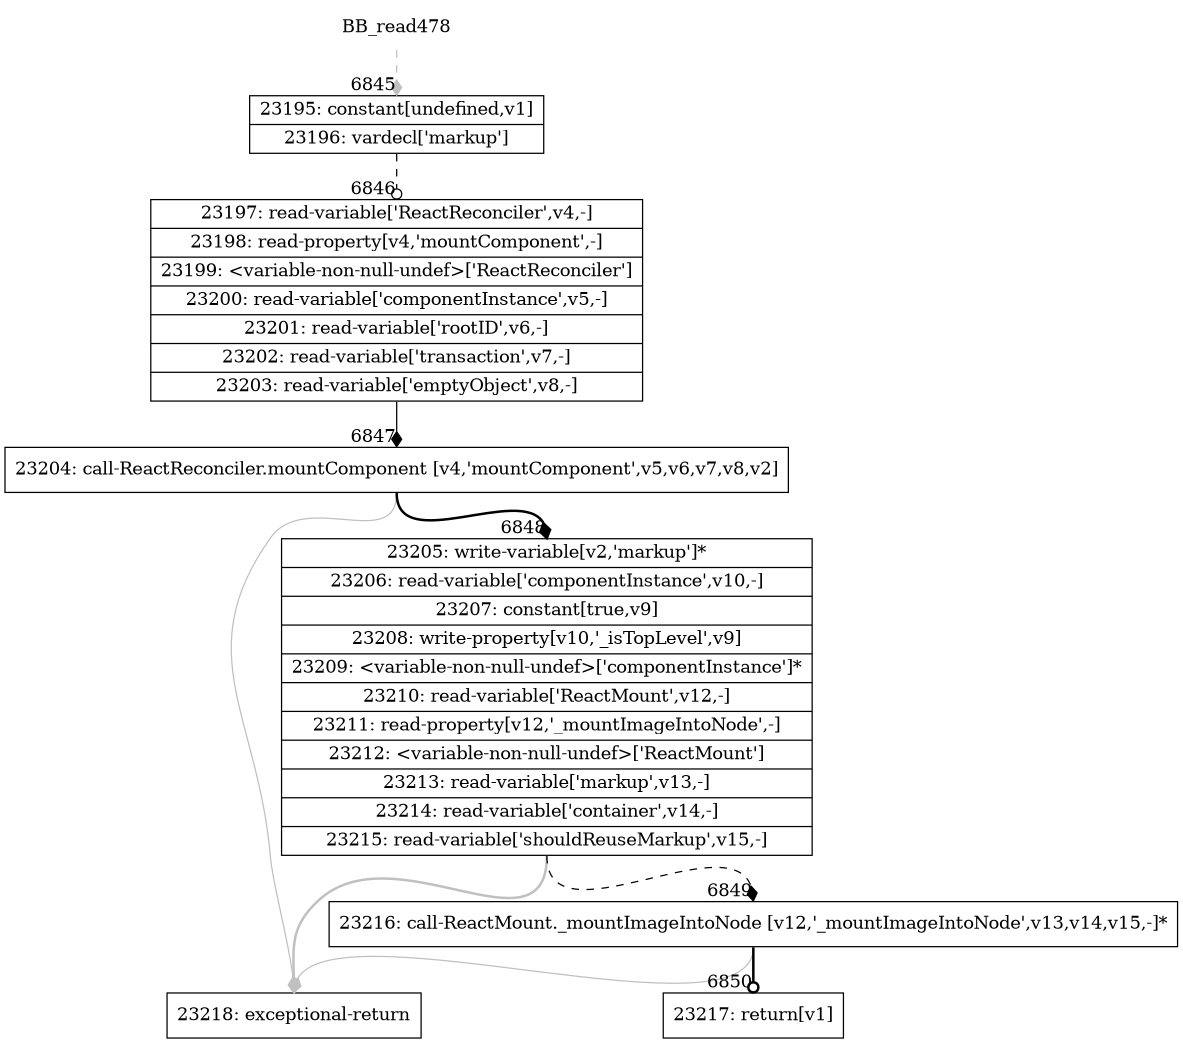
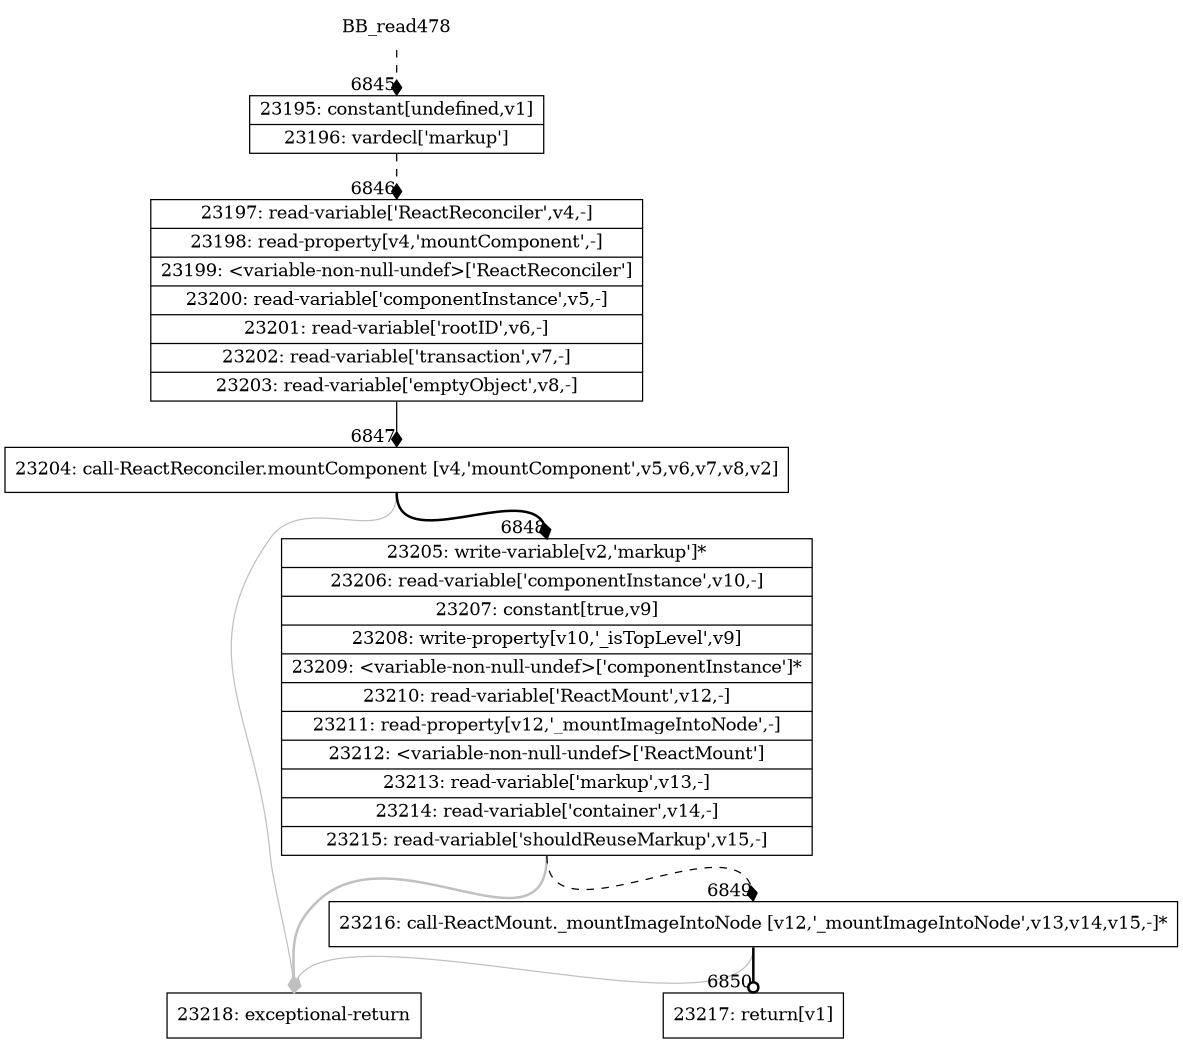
edge "BB_read478" -> "23195: constant[undefined,v1]": color gray -> black
edge "23195: constant[undefined,v1]" -> "23197: read-variable['ReactReconciler',v4,-]": arrowhead odot -> diamond
